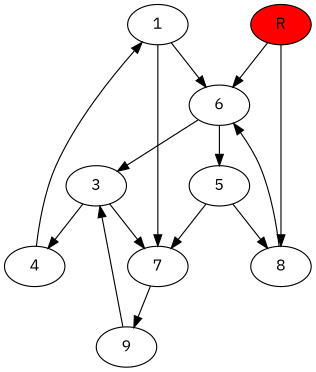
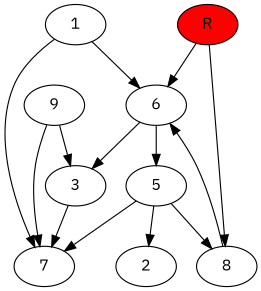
node "4": removed
node "2": added
edge "7" -> "9": reversed
